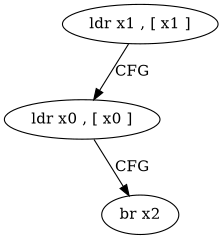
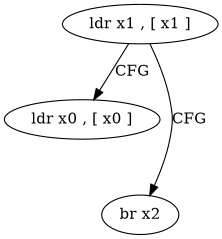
edge "ldr x0 , [ x0 ]" -> "br x2": now "ldr x1 , [ x1 ]" -> "br x2"
